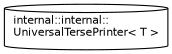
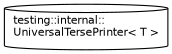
node "internal::internal:: UniversalTersePrinter< T >": label "internal::internal:: UniversalTersePrinter< T >" -> "testing::internal:: UniversalTersePrinter< T >"
